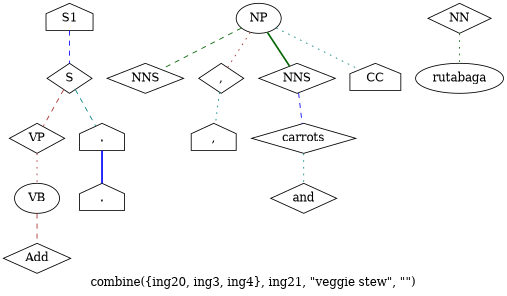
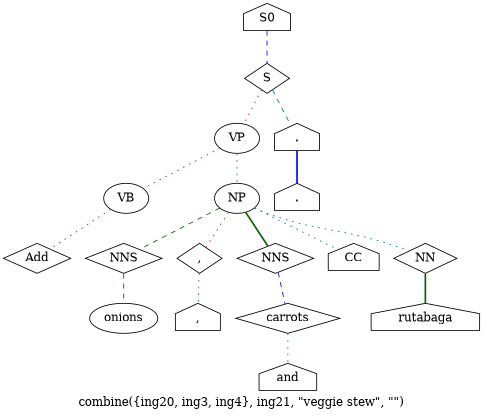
node "S1": label "S1" -> "S0"
edge "NN" -- "rutabaga": style dotted -> bold
node "rutabaga": shape ellipse -> house
edge "S" -- "VP": style dashed -> dotted
node "VP": shape diamond -> ellipse
edge "VP" -- "NP": added
node "and": shape diamond -> house
edge "VB" -- "Add": style dashed -> dotted
edge "NP" -- "NN": added
node "onions": added
